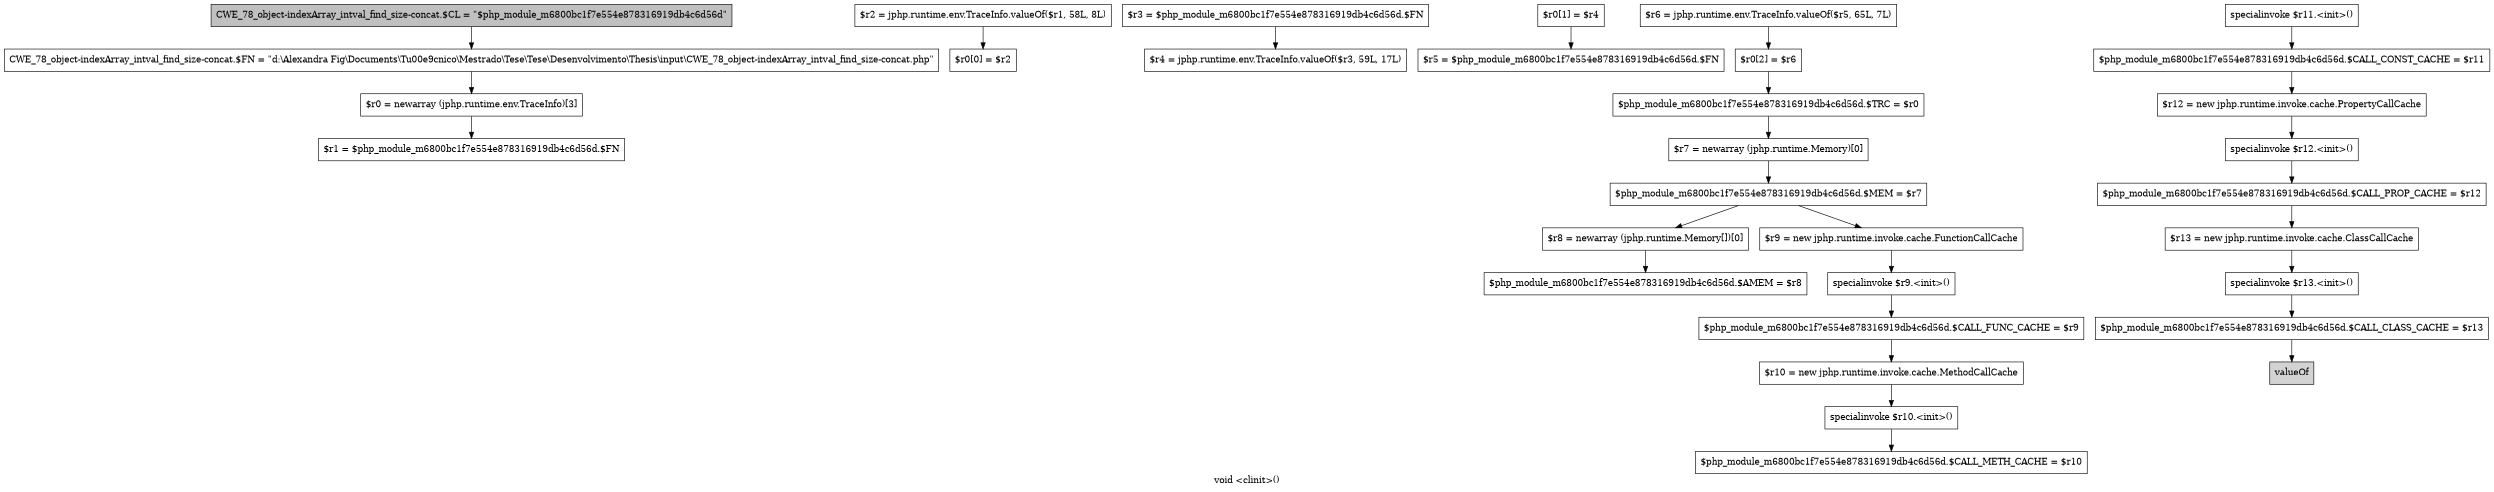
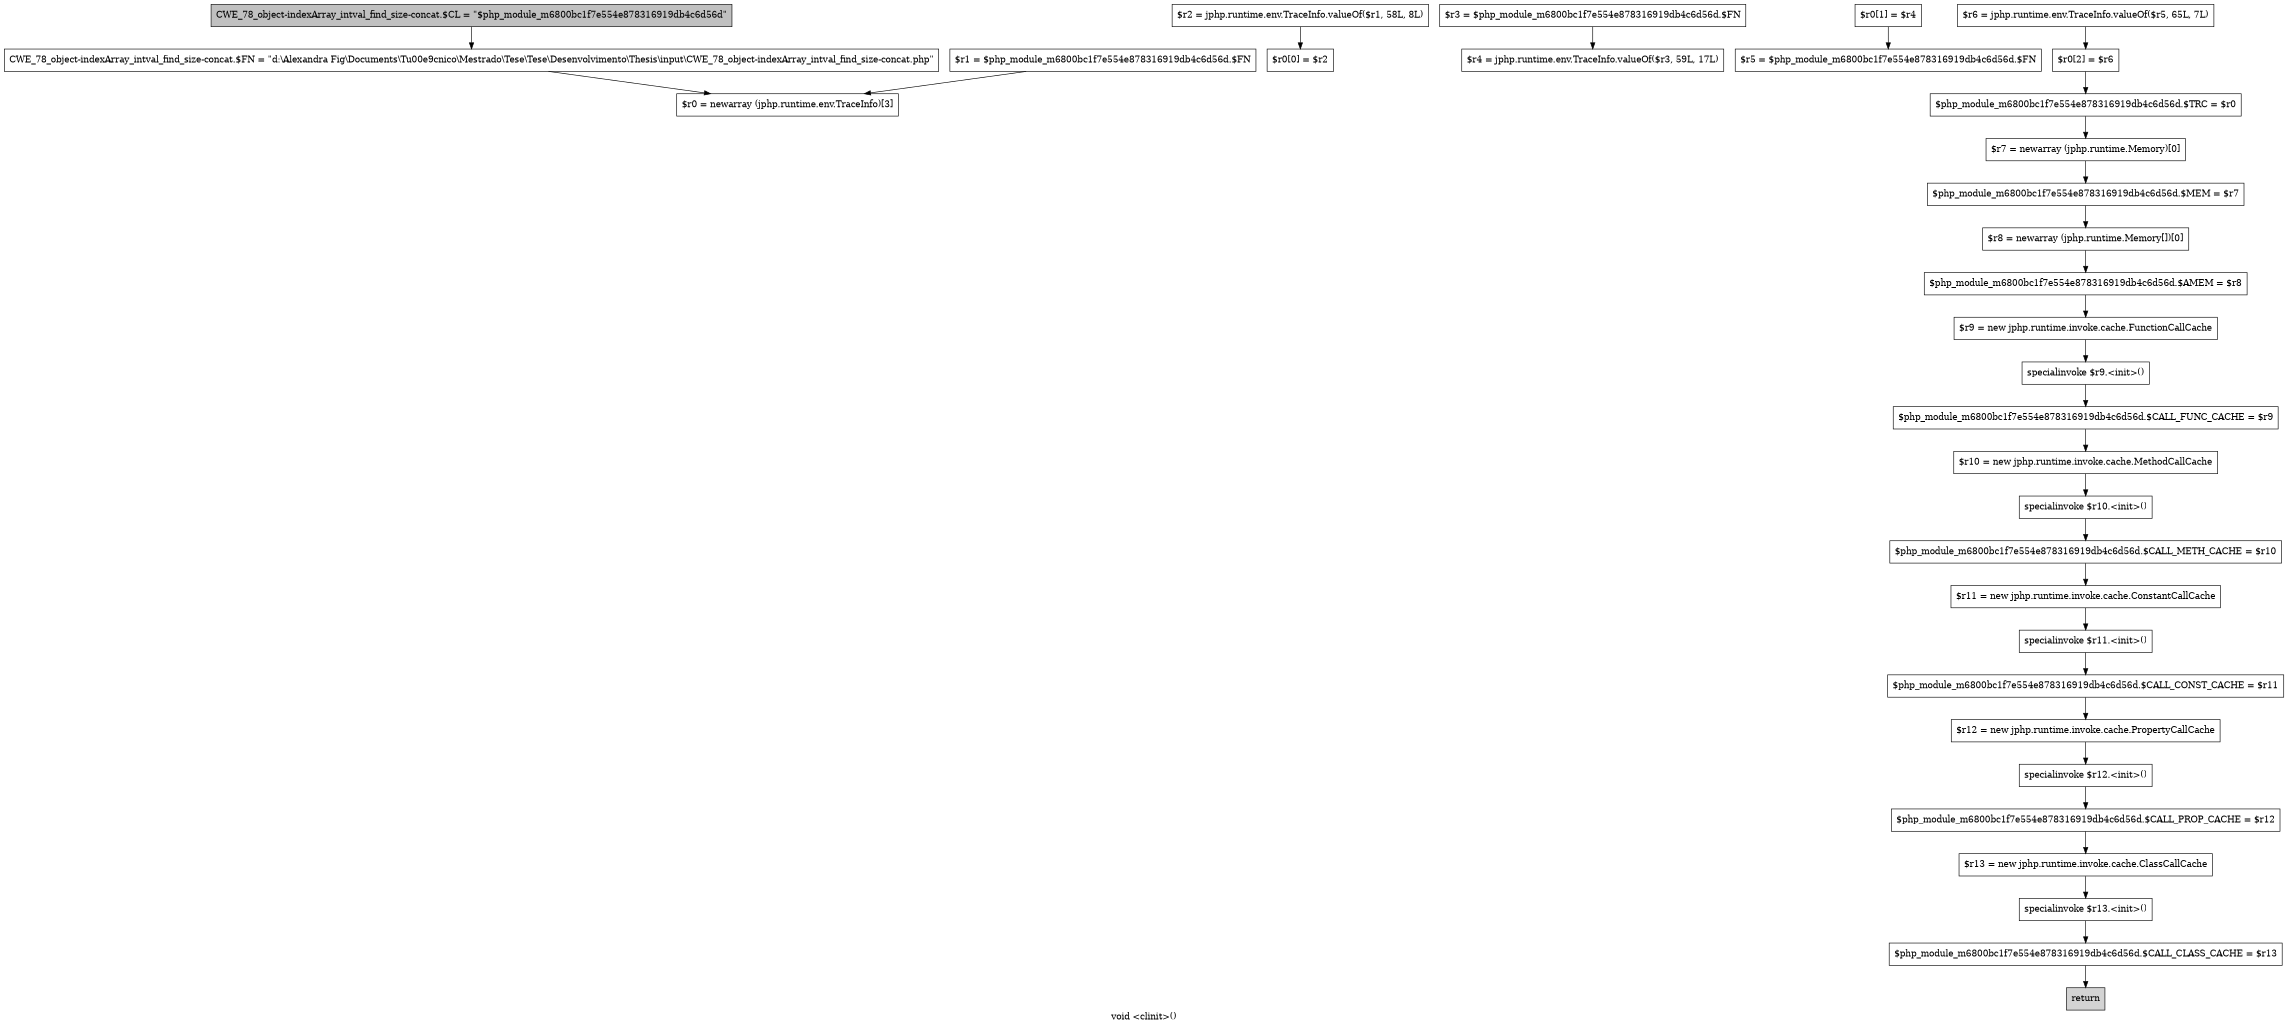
edge "$r0 = newarray (jphp.runtime.env.TraceInfo)[3]" -> "$r1 = $php_module_m6800bc1f7e554e878316919db4c6d56d.$FN": reversed
edge "$php_module_m6800bc1f7e554e878316919db4c6d56d.$MEM = $r7" -> "$r9 = new jphp.runtime.invoke.cache.FunctionCallCache": now "$php_module_m6800bc1f7e554e878316919db4c6d56d.$AMEM = $r8" -> "$r9 = new jphp.runtime.invoke.cache.FunctionCallCache"
node "valueOf": label "valueOf" -> "return"
node "$r11 = new jphp.runtime.invoke.cache.ConstantCallCache": added
